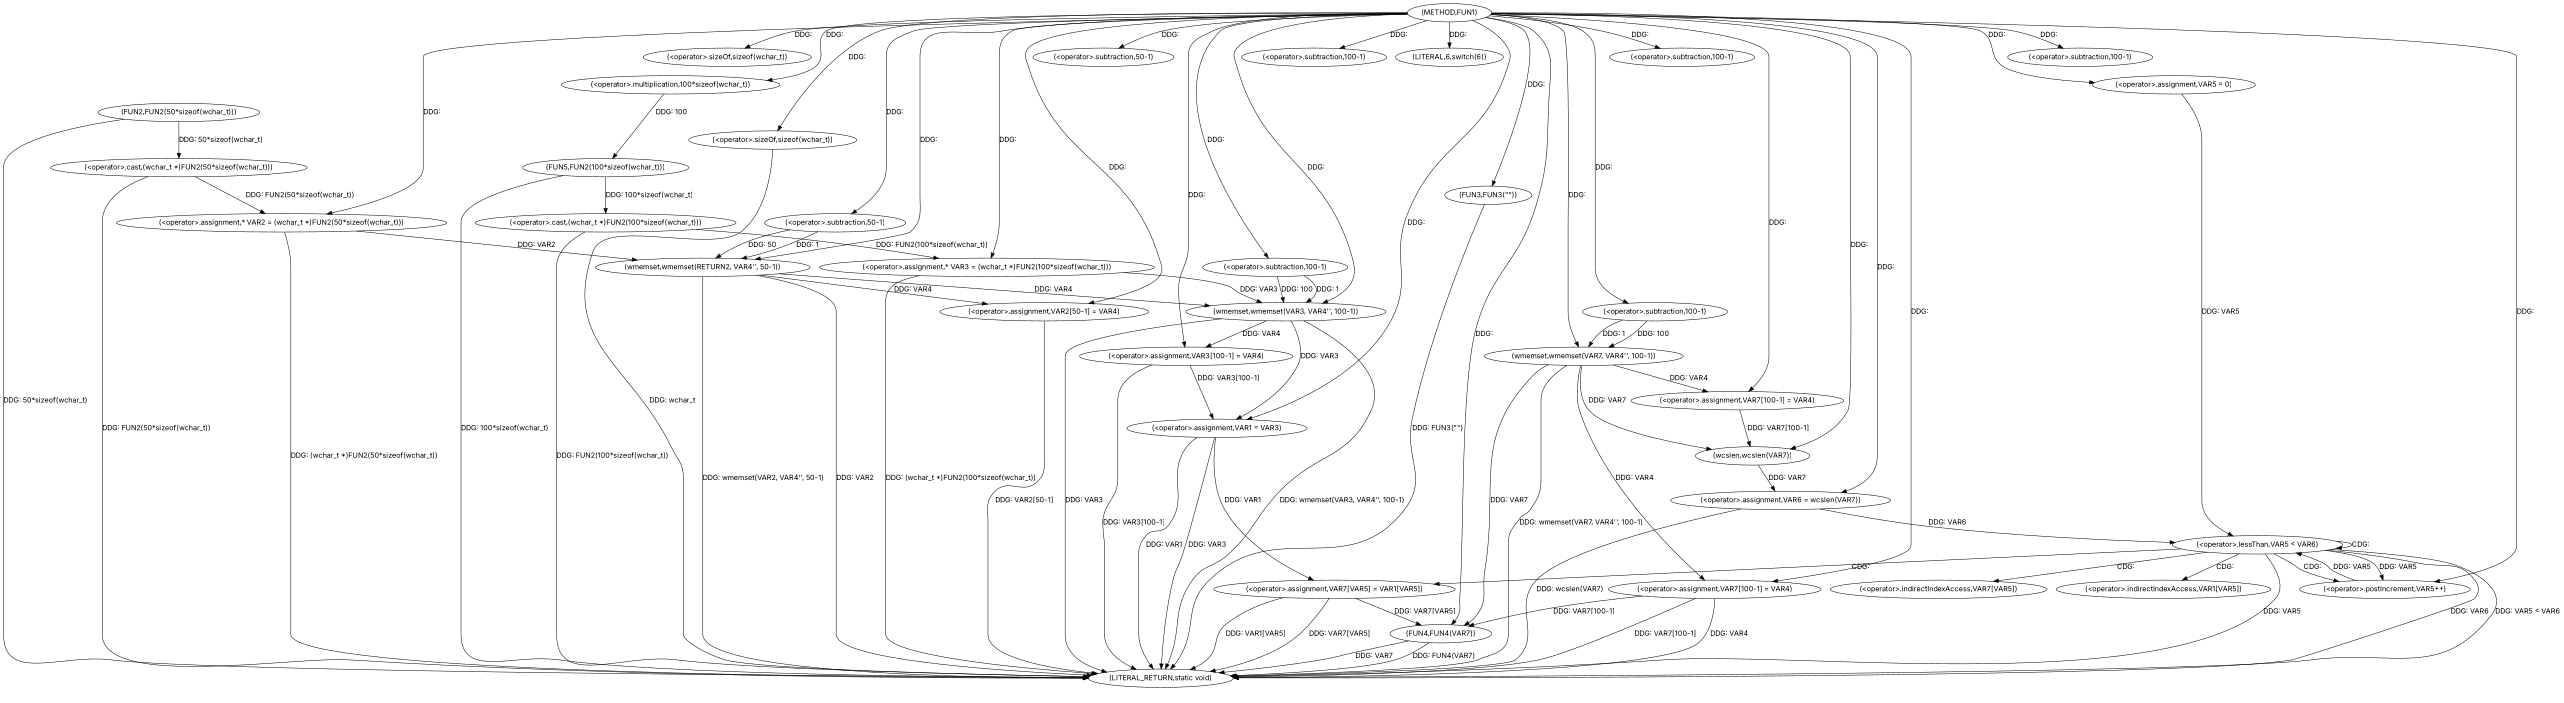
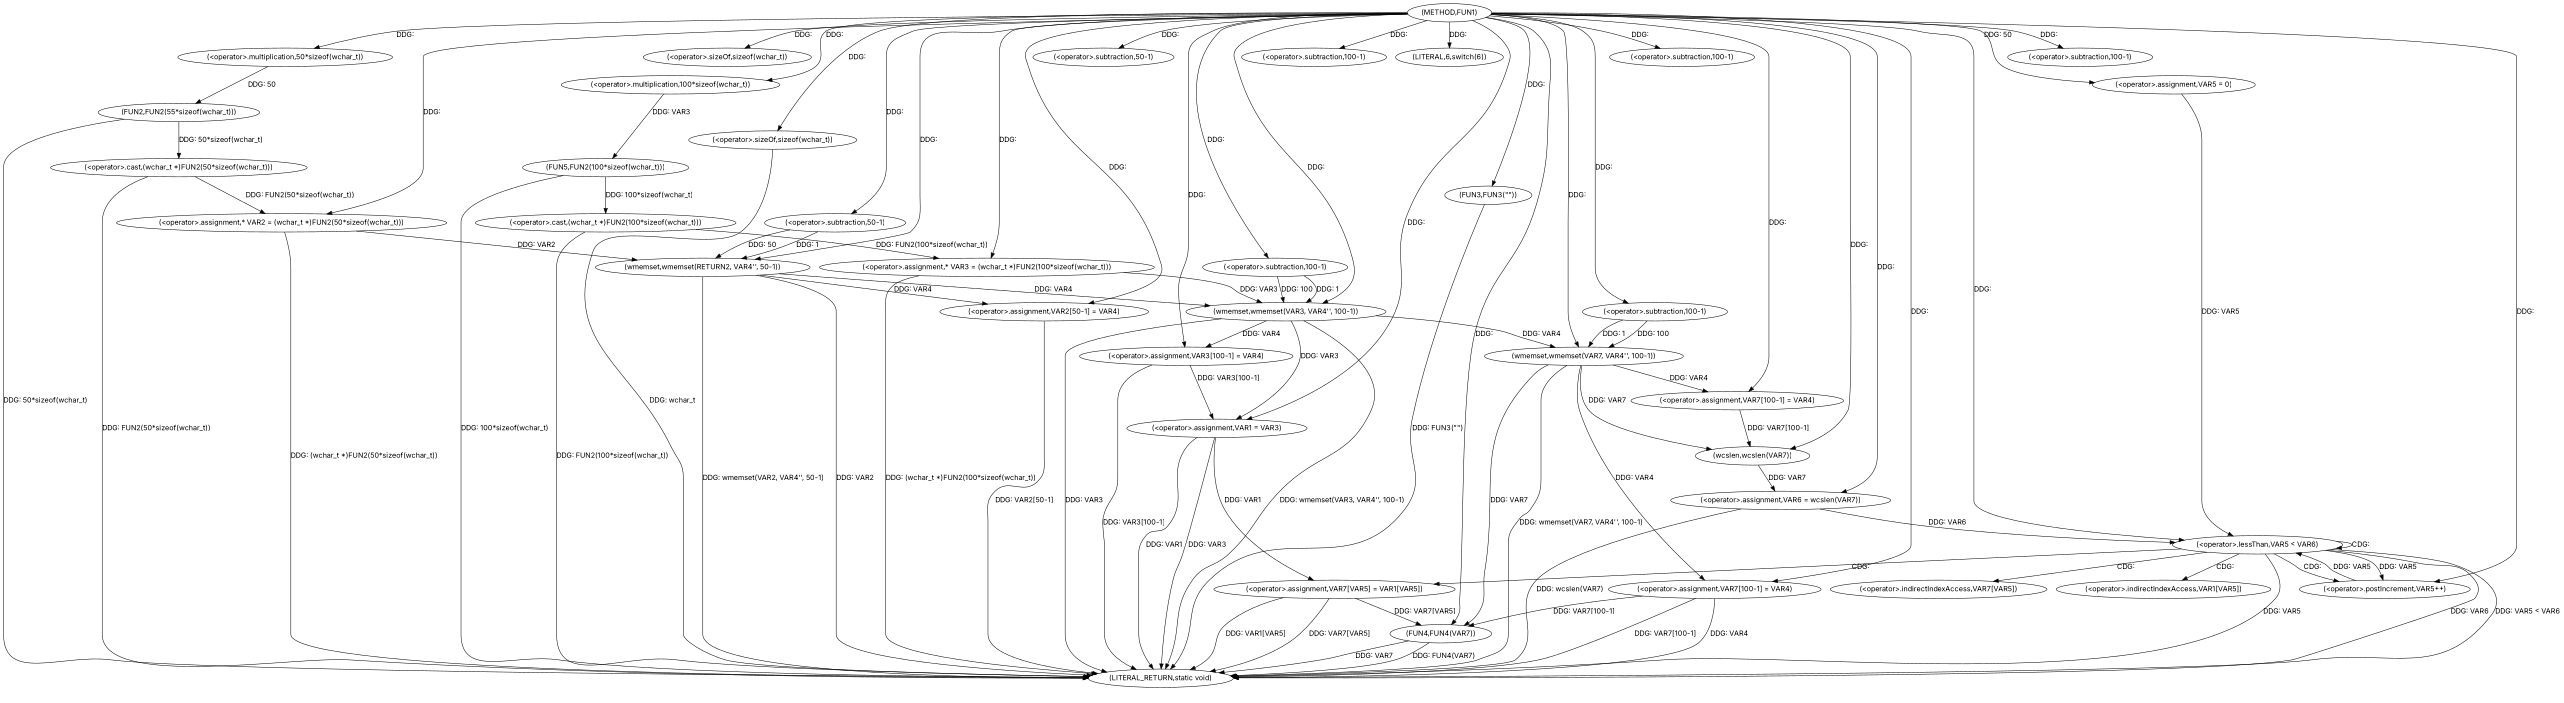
edge "(METHOD,FUN1)" -> "(<operator>.assignment,VAR5 = 0)": label "DDG: " -> "DDG: 50"
node "(<operator>.multiplication,50*sizeof(wchar_t))": added
node "(FUN2,FUN2(50*sizeof(wchar_t)))": label "(FUN2,FUN2(50*sizeof(wchar_t)))" -> "(FUN2,FUN2(55*sizeof(wchar_t)))"
edge "(<operator>.multiplication,100*sizeof(wchar_t))" -> "(FUN5,FUN2(100*sizeof(wchar_t)))": label "DDG: 100" -> "DDG: VAR3"
edge "(METHOD,FUN1)" -> "(<operator>.lessThan,VAR5 < VAR6)": added, label "DDG:"
edge "(wmemset,wmemset(VAR3, VAR4'', 100-1))" -> "(wmemset,wmemset(VAR7, VAR4'', 100-1))": added, label "DDG: VAR4"
